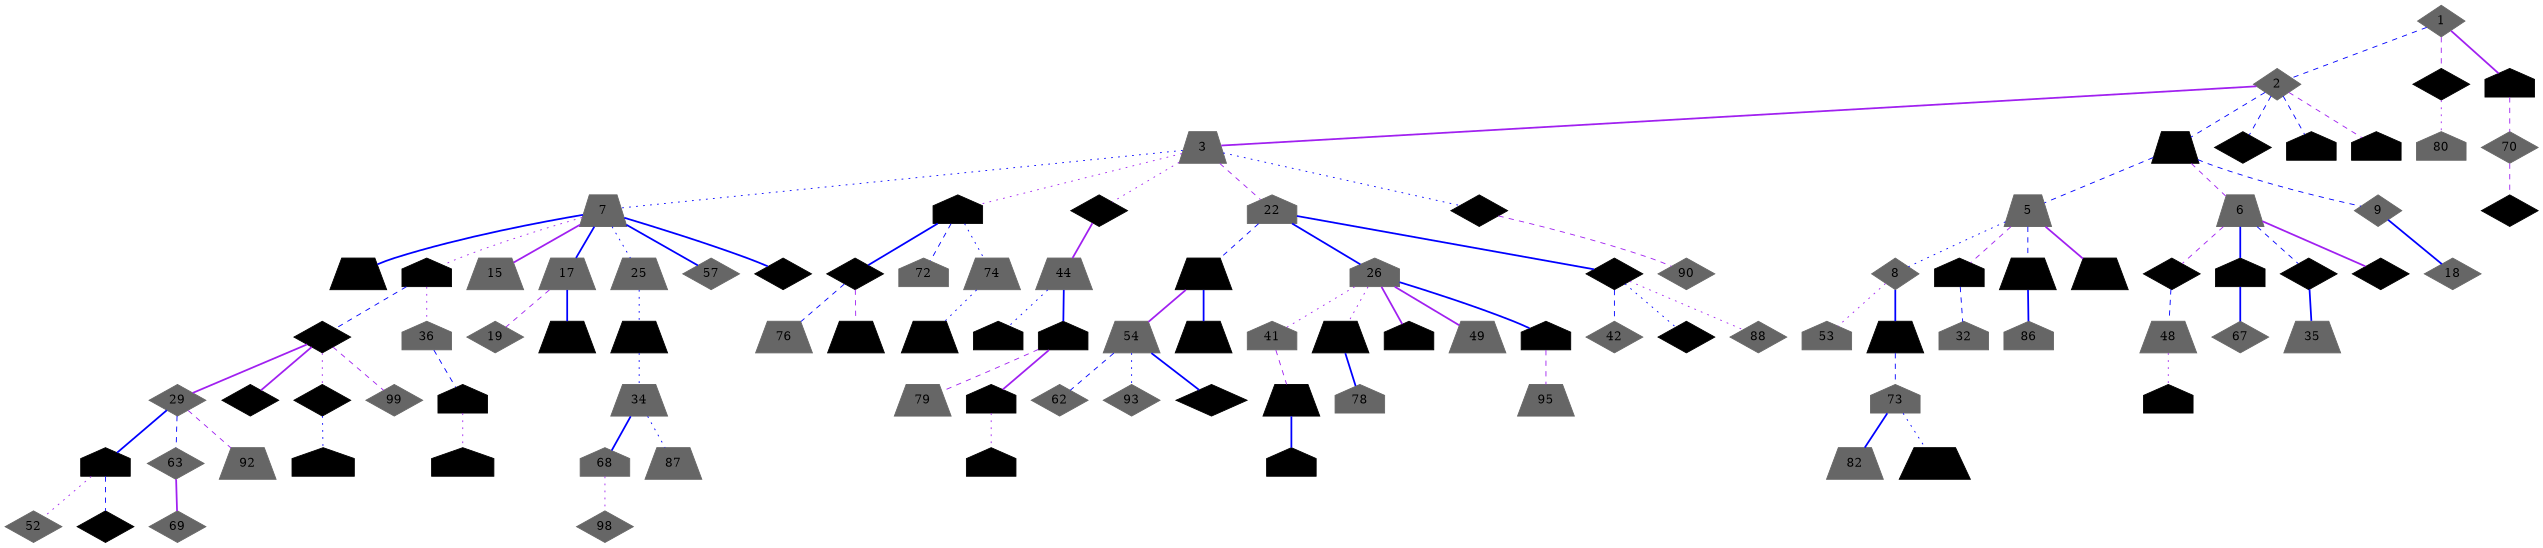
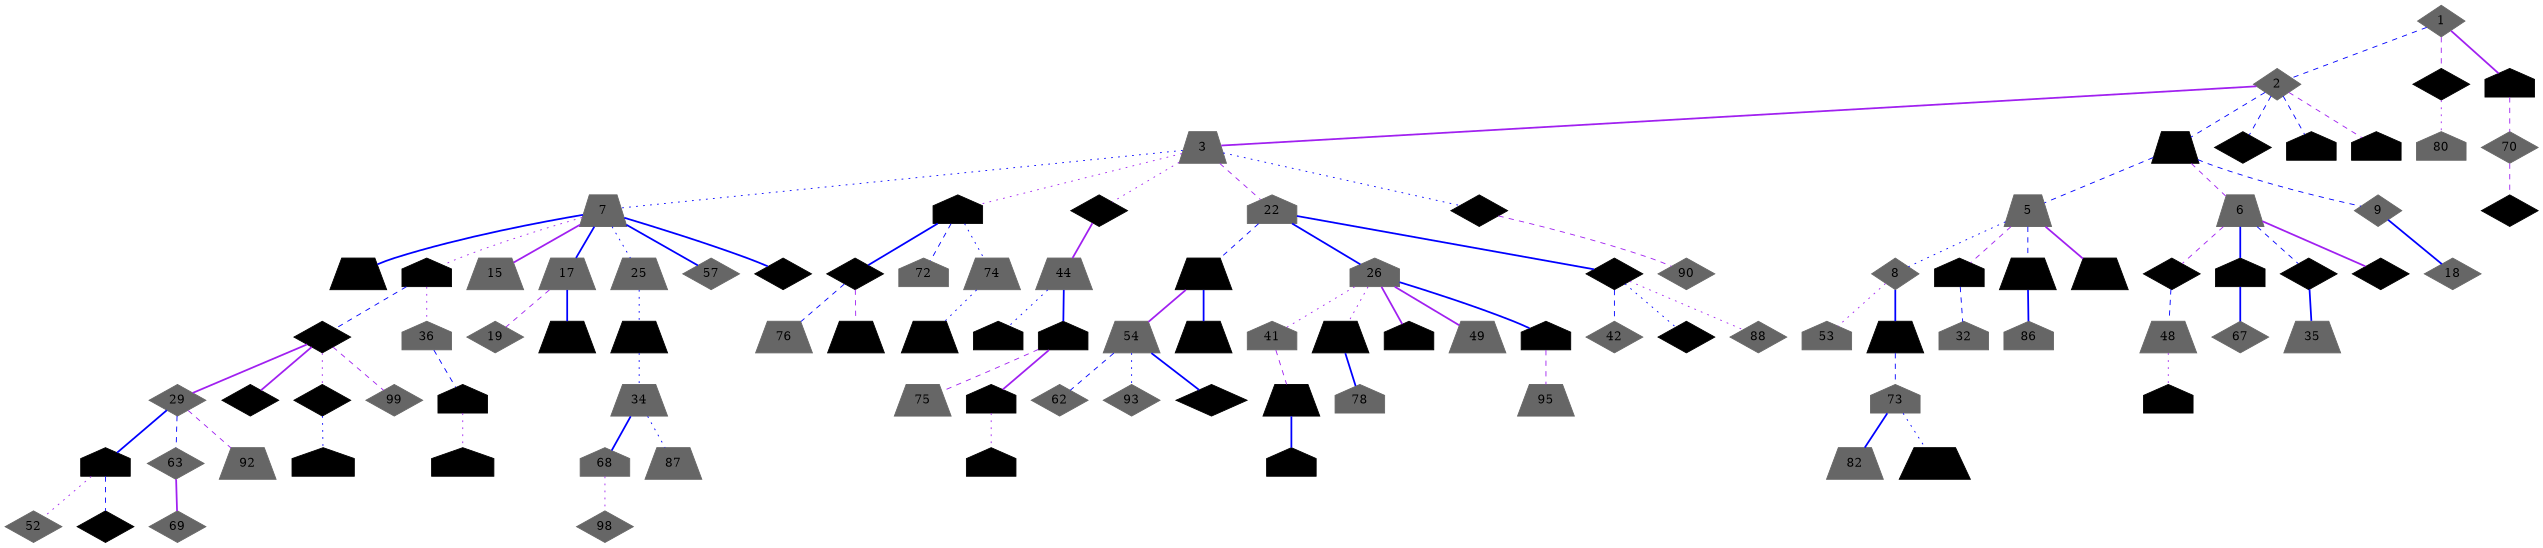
node "79": label "79" -> "75"
